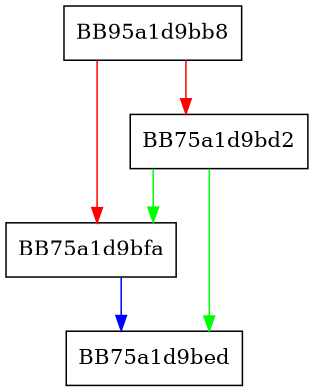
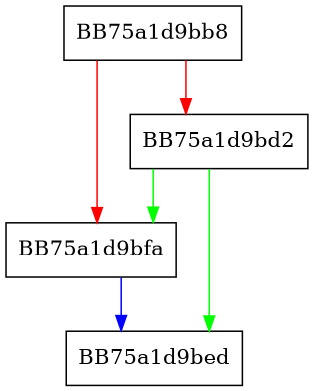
node "BB95a1d9bb8": label "BB95a1d9bb8" -> "BB75a1d9bb8"
